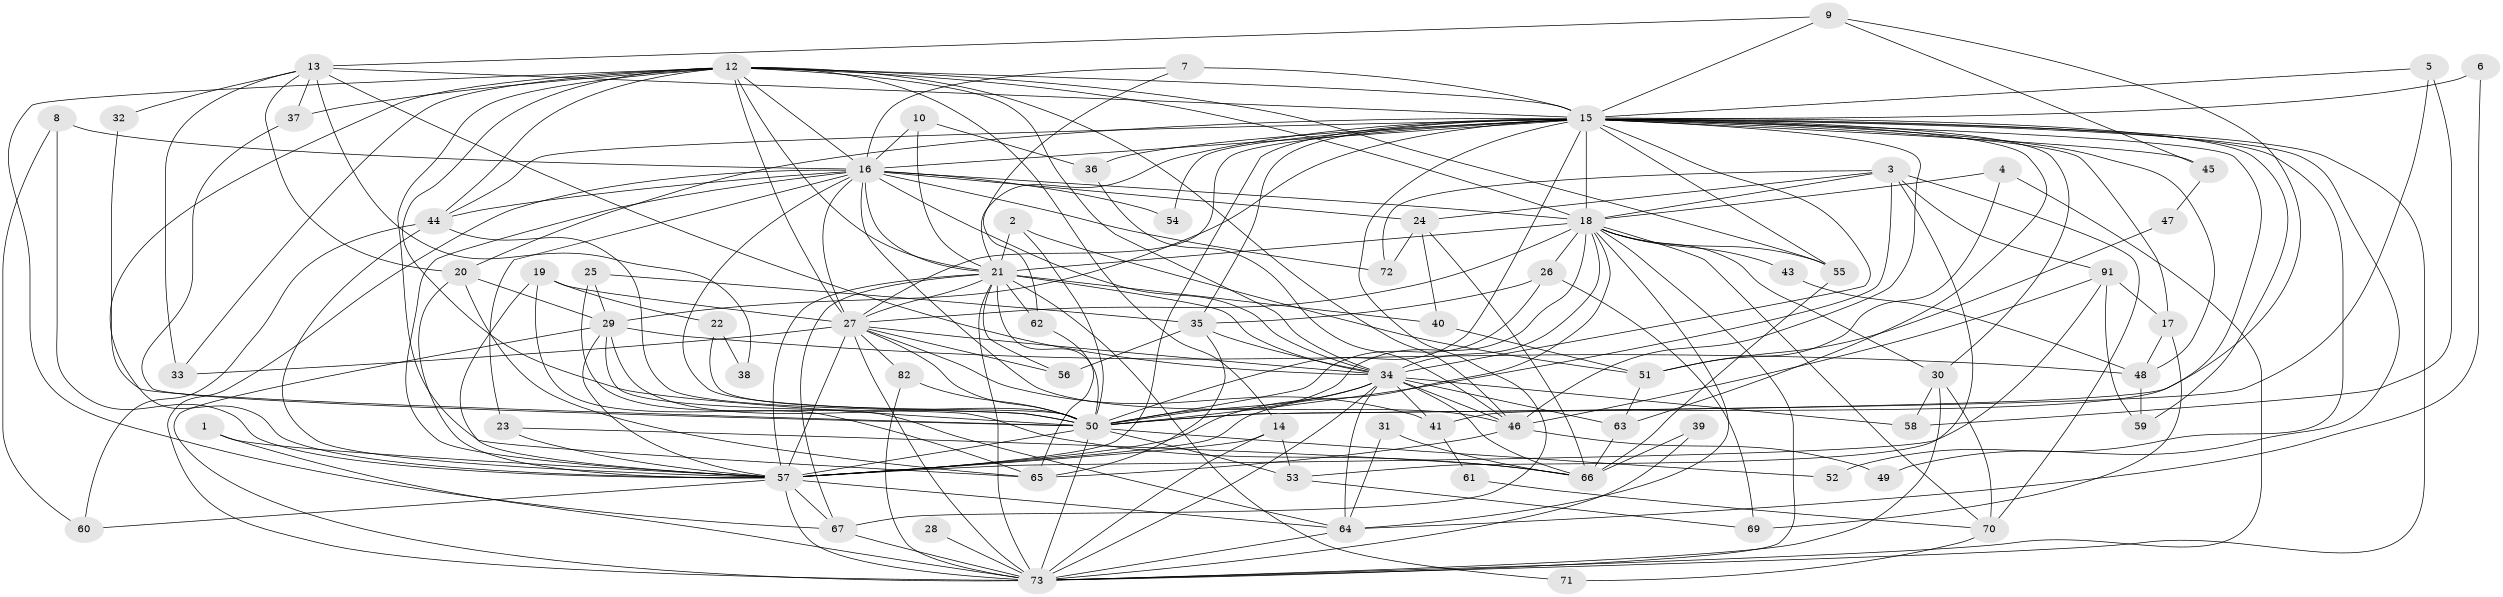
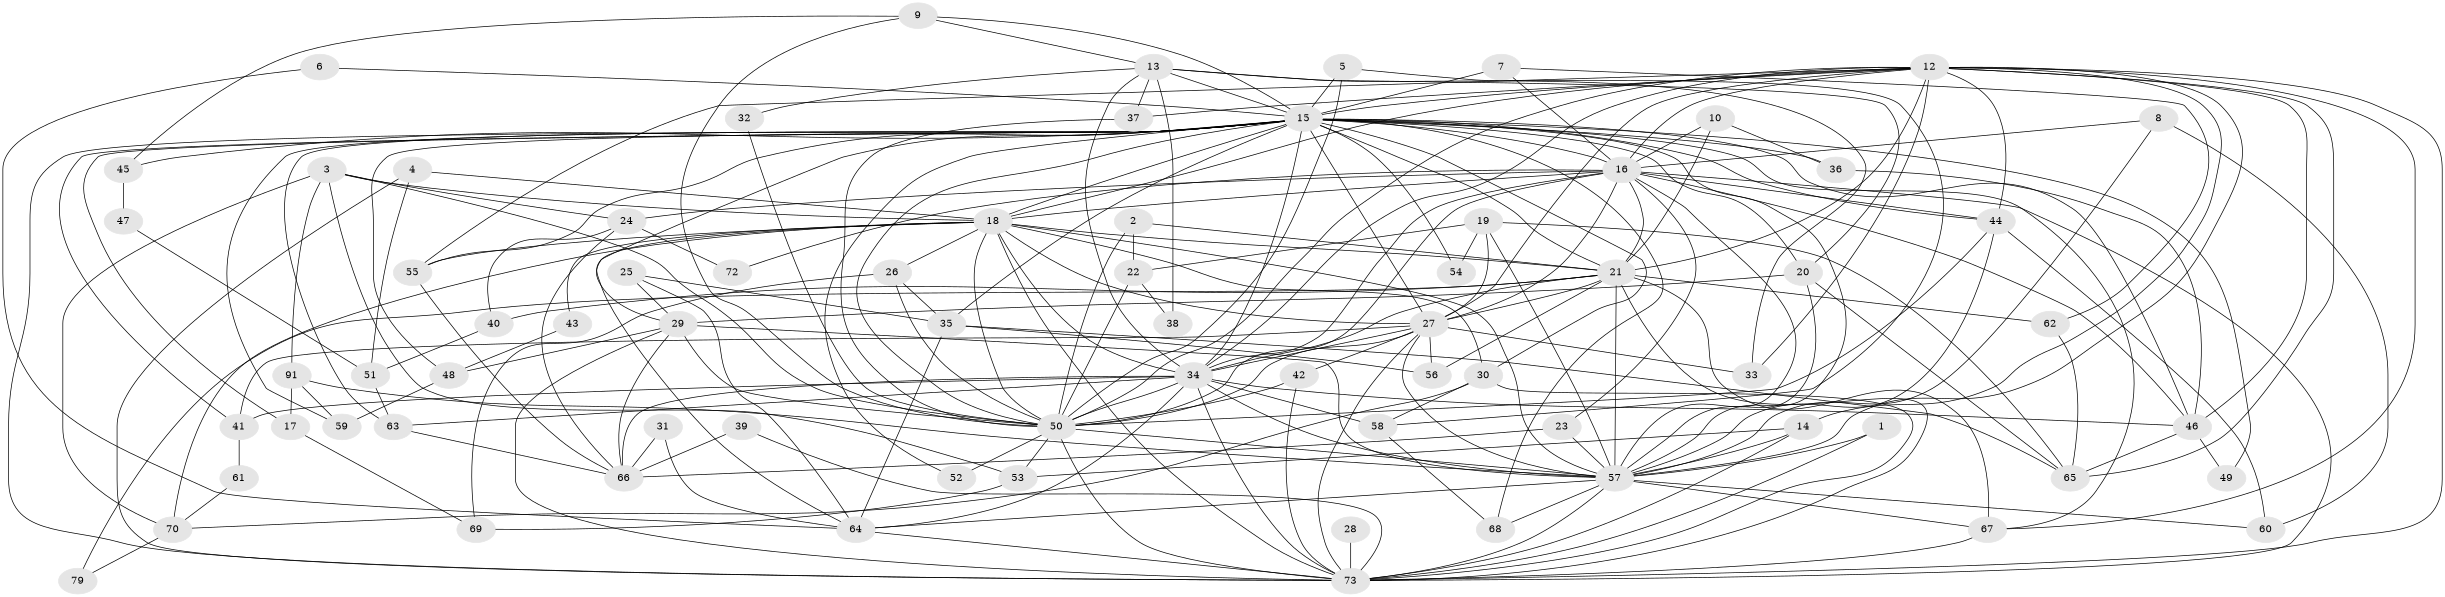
edge "3" -- "72": removed
edge "16" -- "54": now "19" -- "54"
edge "2" -- "51": now "2" -- "22"
edge "21" -- "50": removed
edge "35" -- "34": now "35" -- "64"
edge "17" -- "48": removed
edge "91" -- "46": removed
node "82": label "82" -> "42"
node "68": added
edge "12" -- "73": added
node "71": label "71" -> "79"
